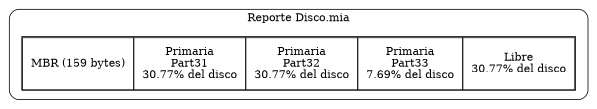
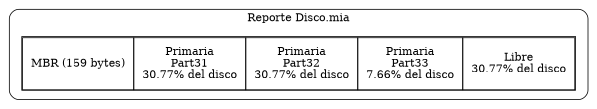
node "MBR (159 bytes)": text "7.69% del disco" -> "7.66% del disco"
